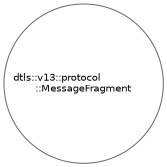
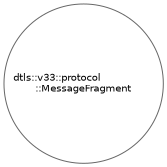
node "dtls::v13::protocol ::MessageFragment": label "dtls::v13::protocol ::MessageFragment" -> "dtls::v33::protocol ::MessageFragment"
